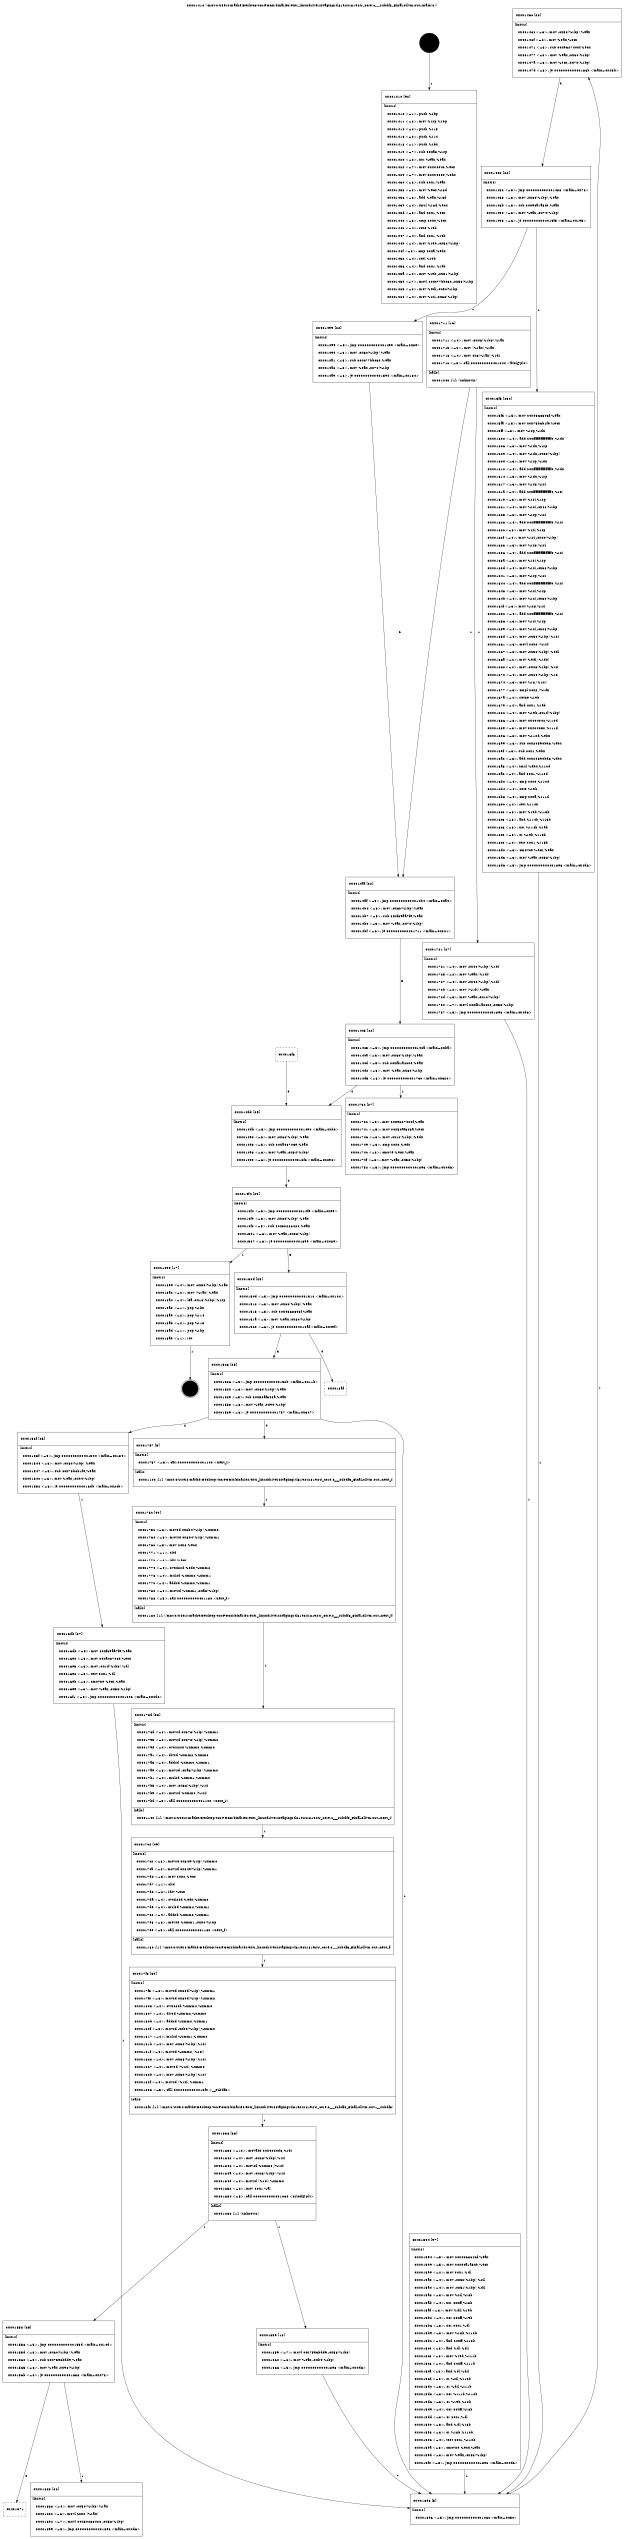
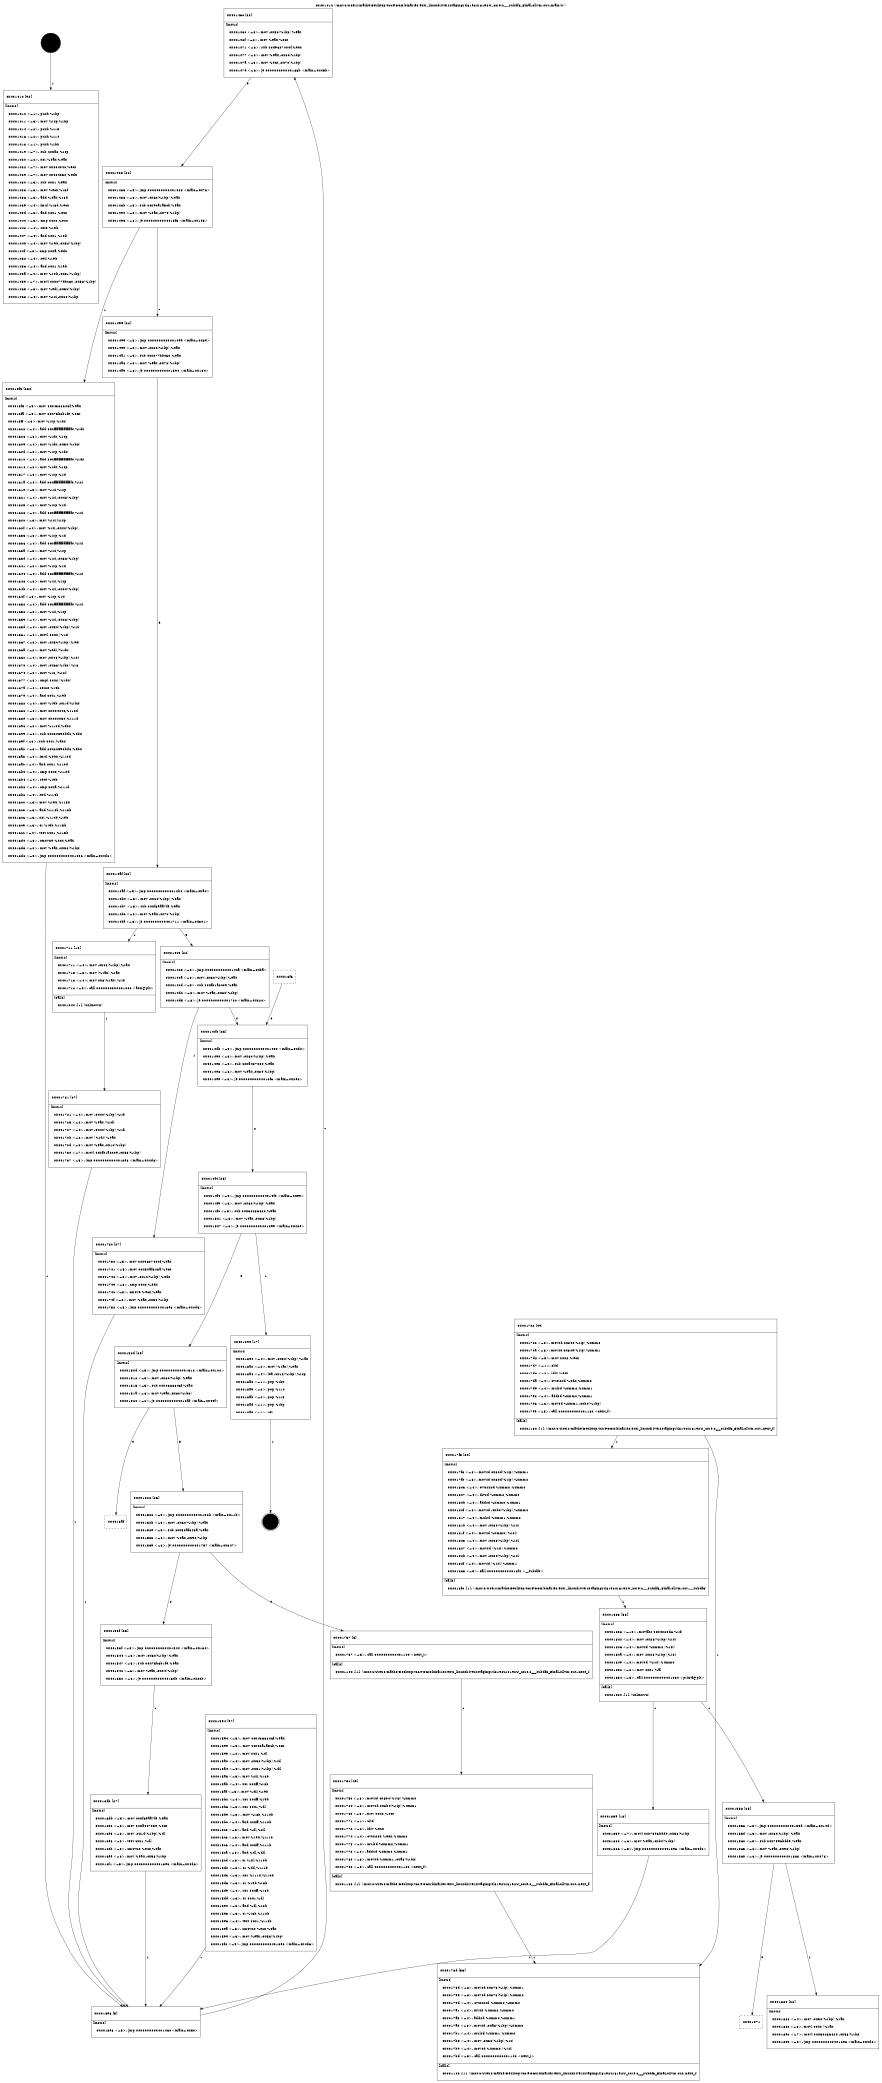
edge "0x401711 [16]" -> "0x4014af [22]": reversed
edge "0x40178d [53]" -> "0x4017c2 [49]": reversed
edge "0x401526 [25]" -> "0x4018e6 [5]": now "0x40173c [27]" -> "0x4018e6 [5]"
edge "0x401859 [18]" -> "0x4018e6 [5]": label " 7" -> " 1"
